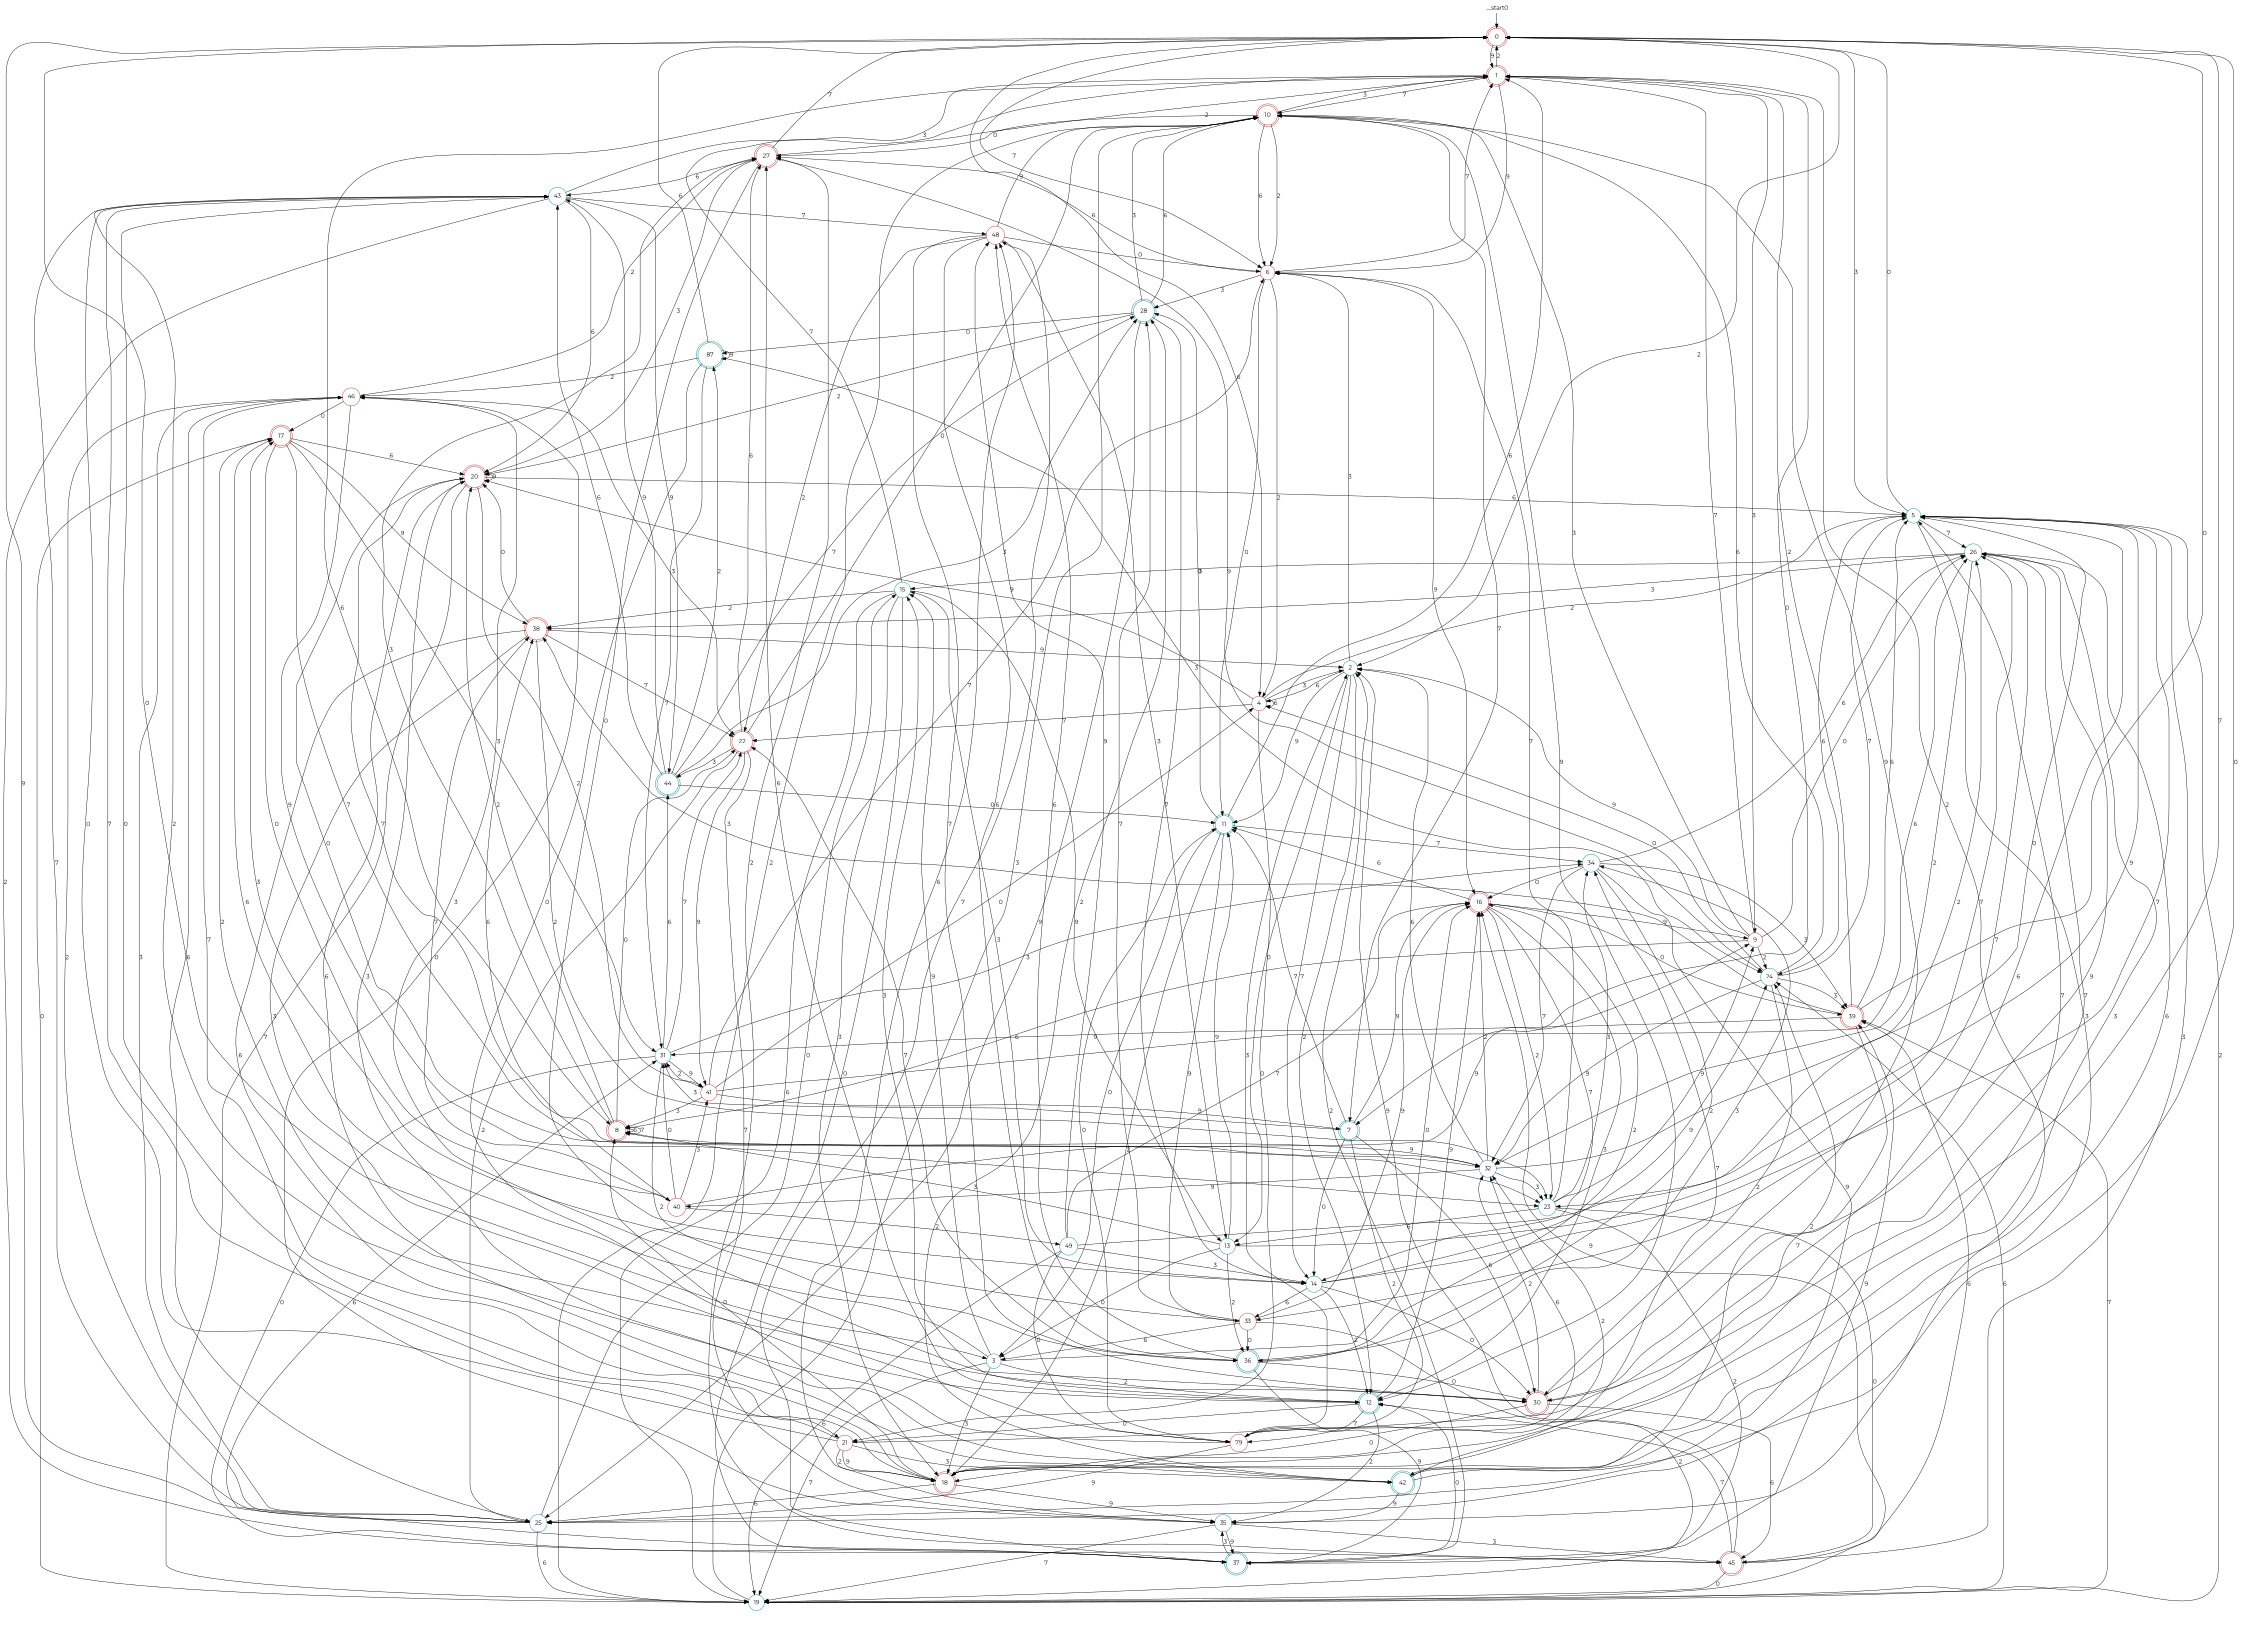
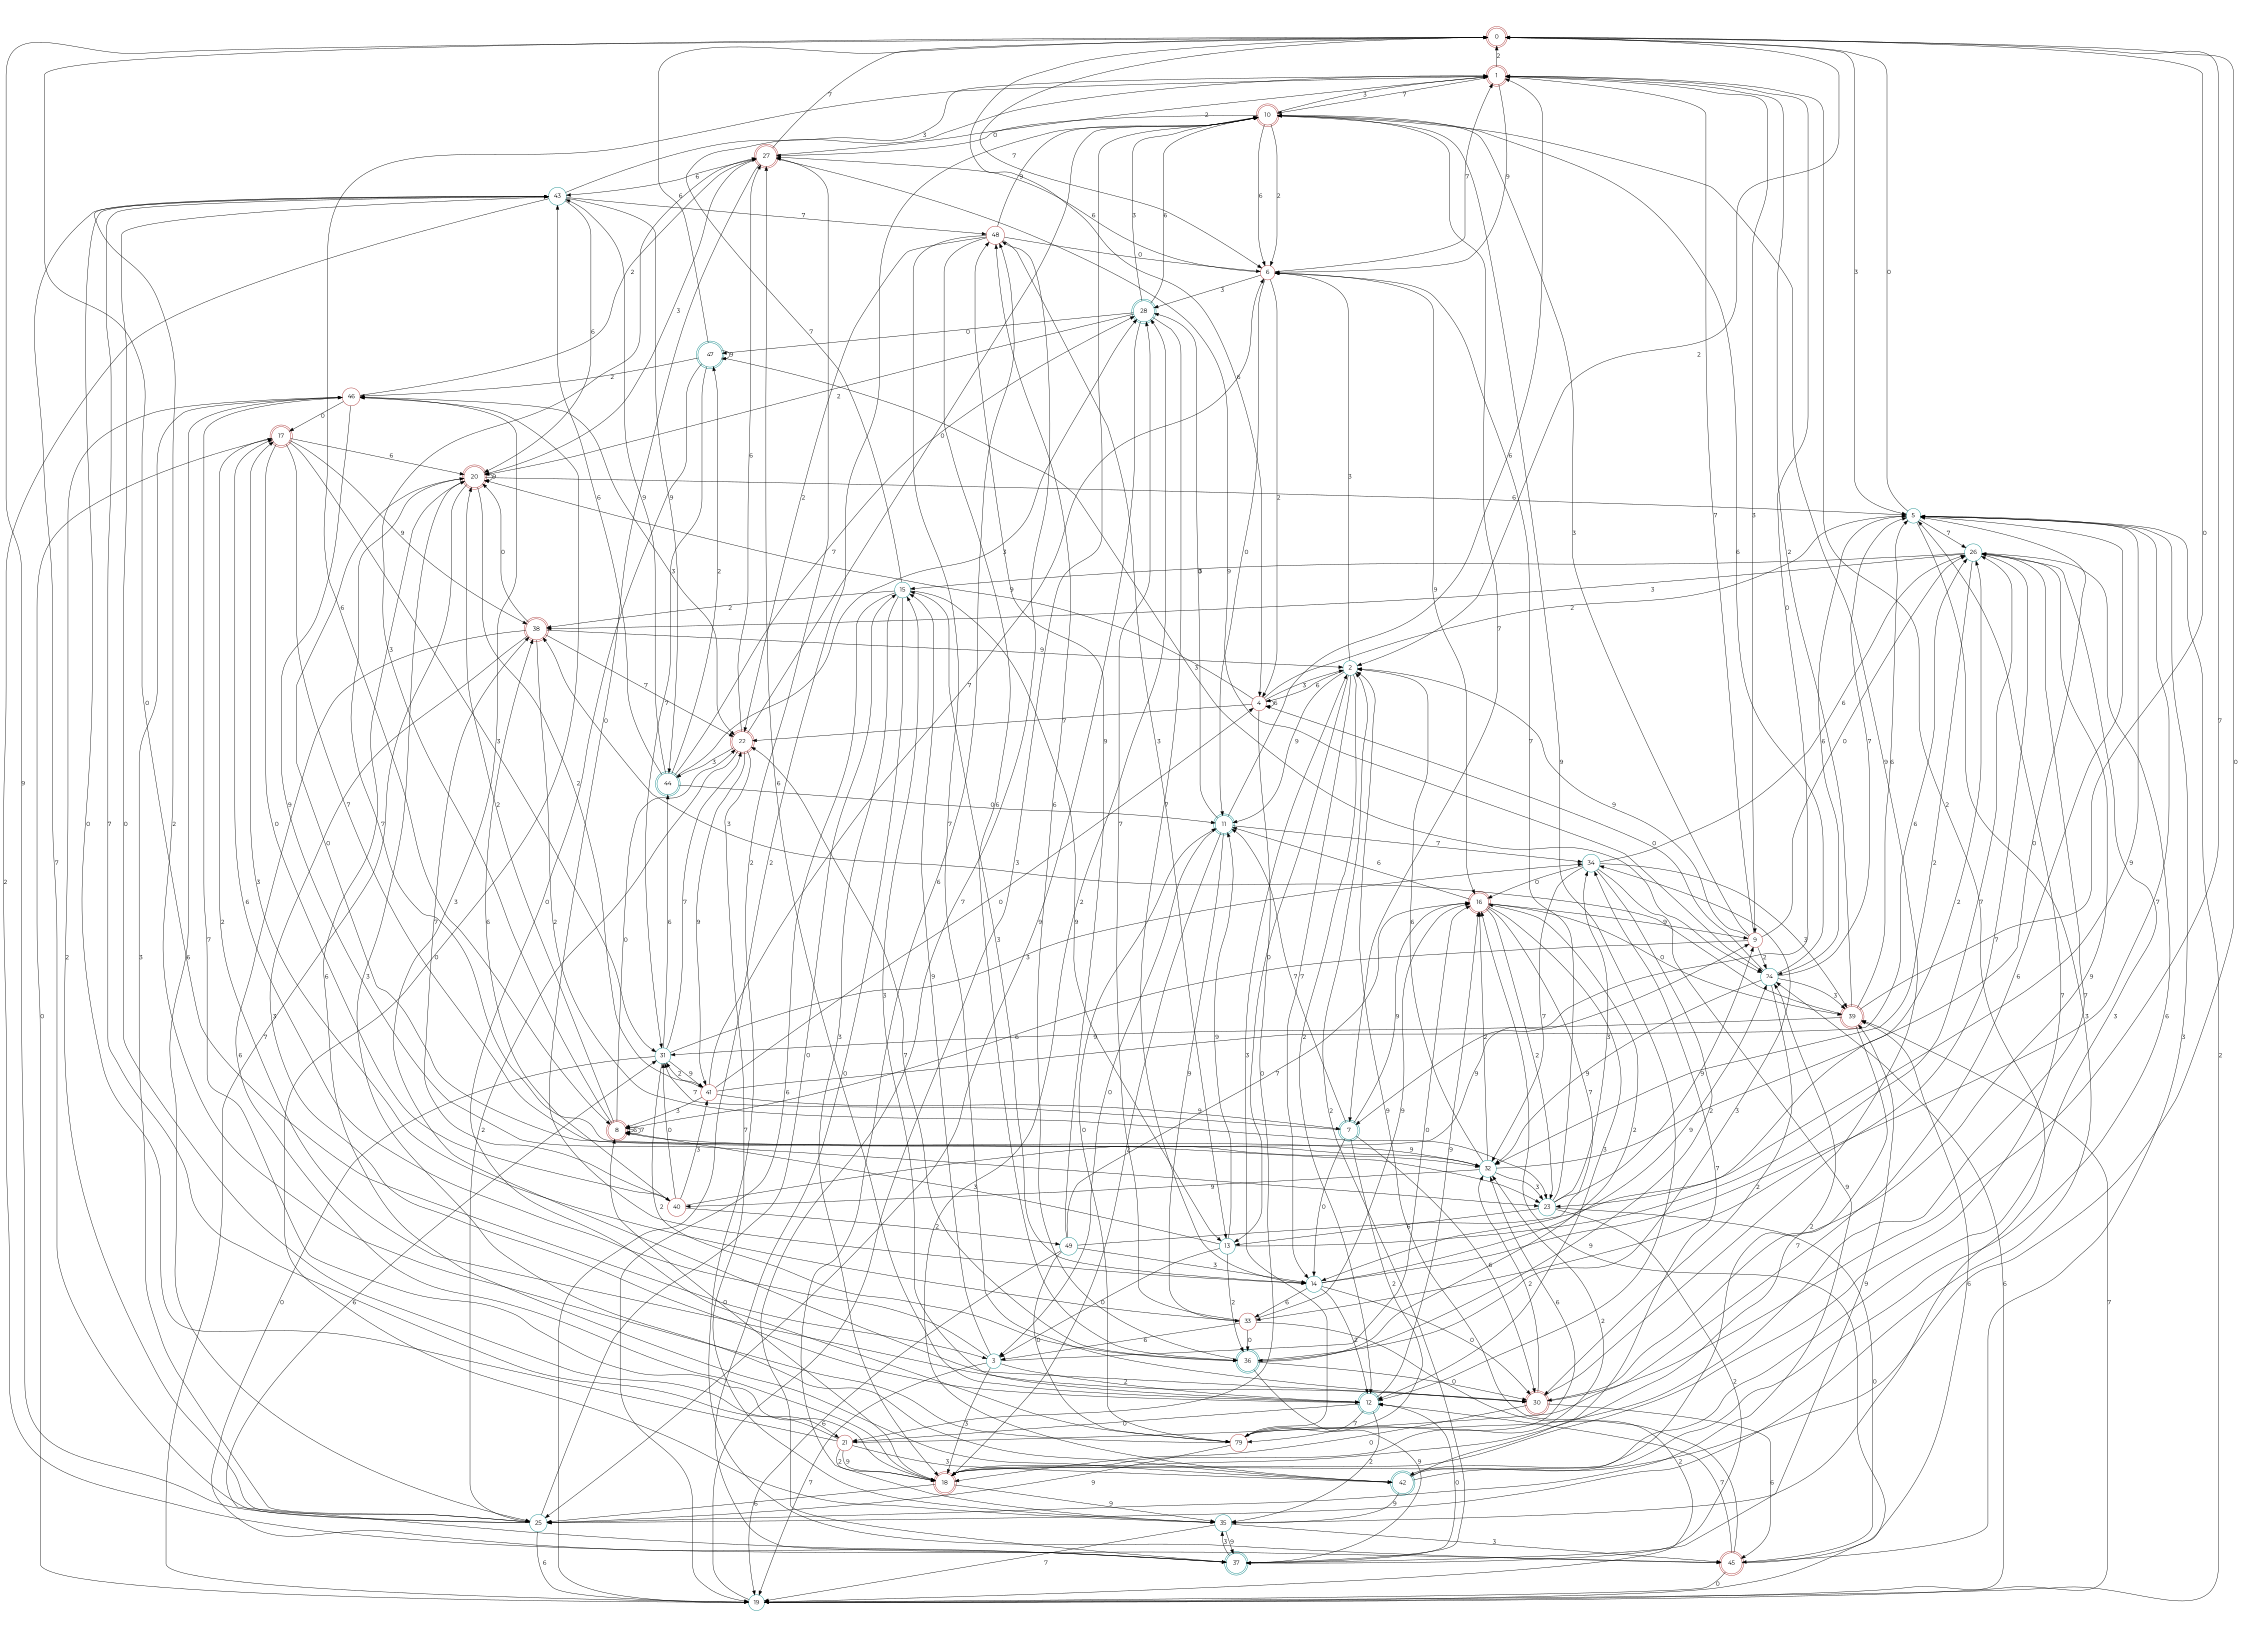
node "__start0": removed
edge "0" -> "1": removed, label "9"
node "87": label "87" -> "47"
edge "7" -> "31": label "3" -> "7"
